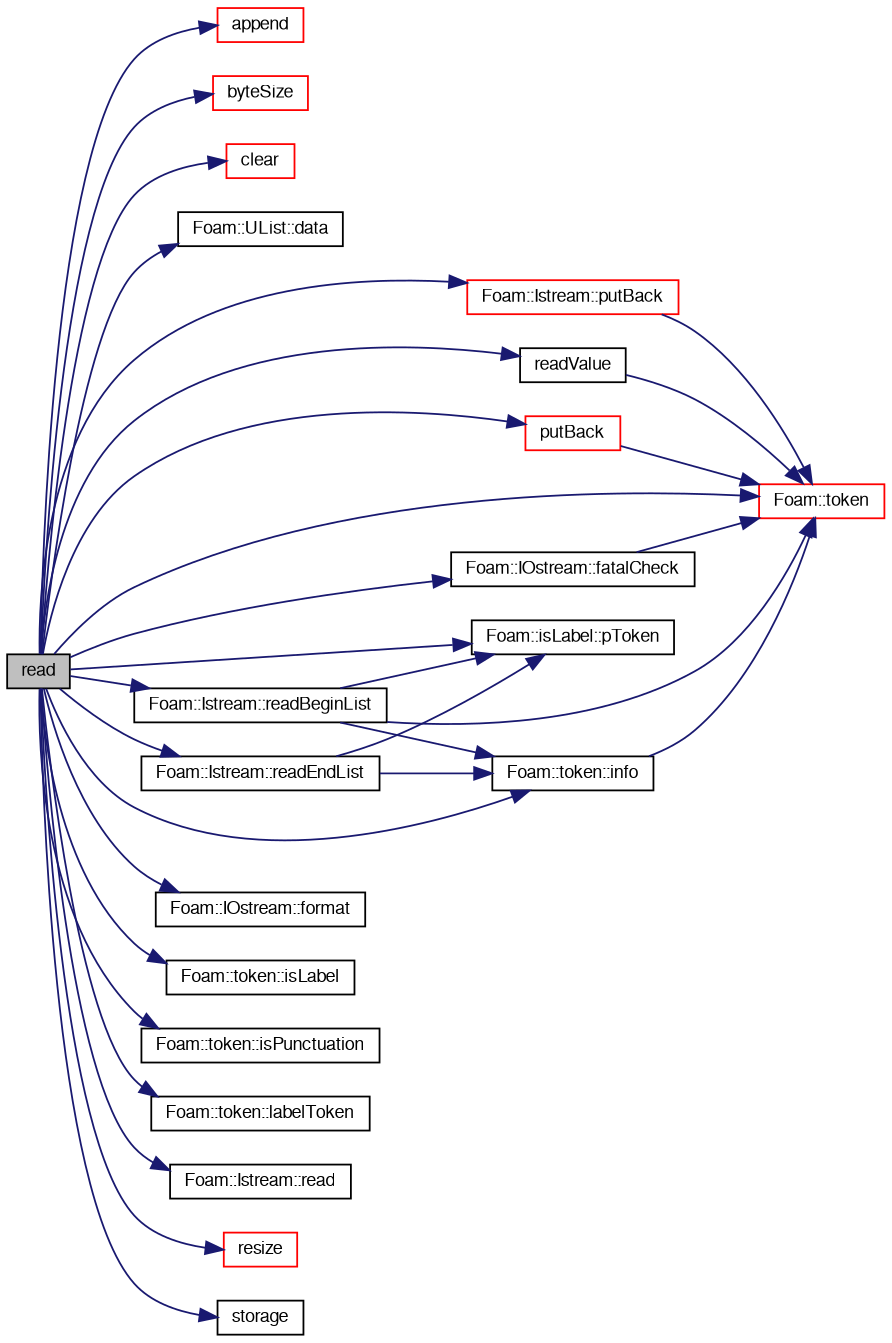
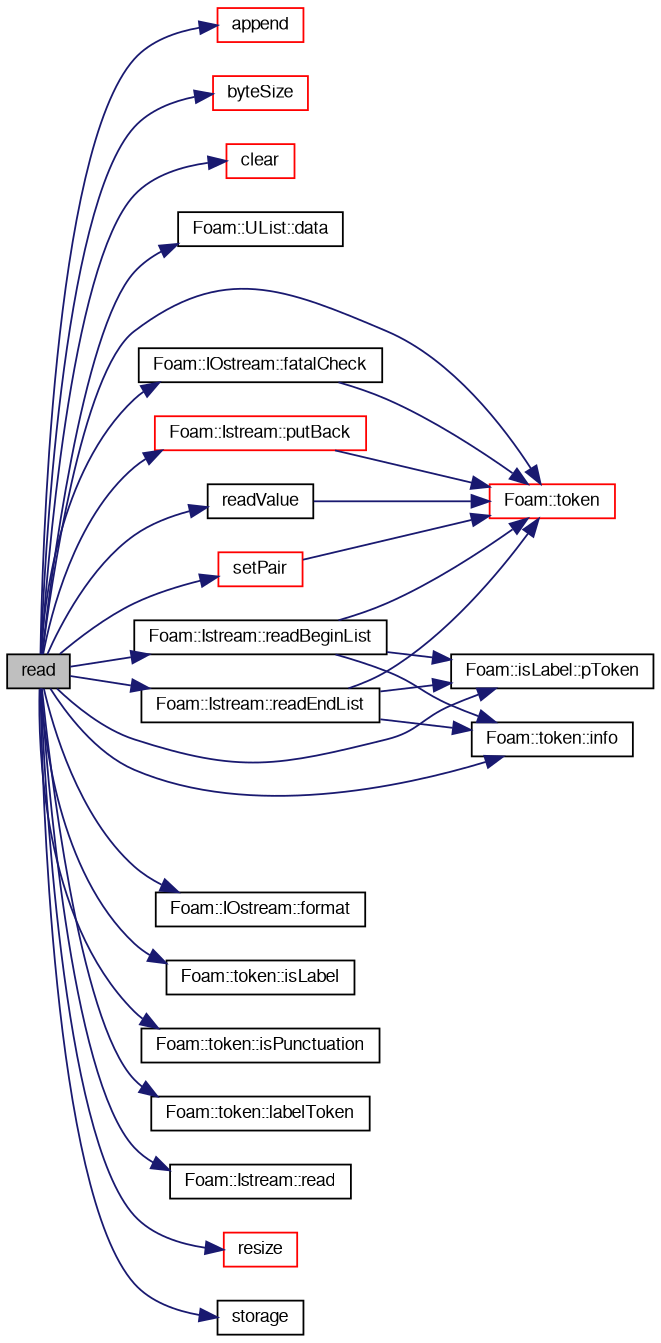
node "putBack": label "putBack" -> "setPair"
edge "Foam::token::info" -> "Foam::token": now "Foam::Istream::readEndList" -> "Foam::token"
